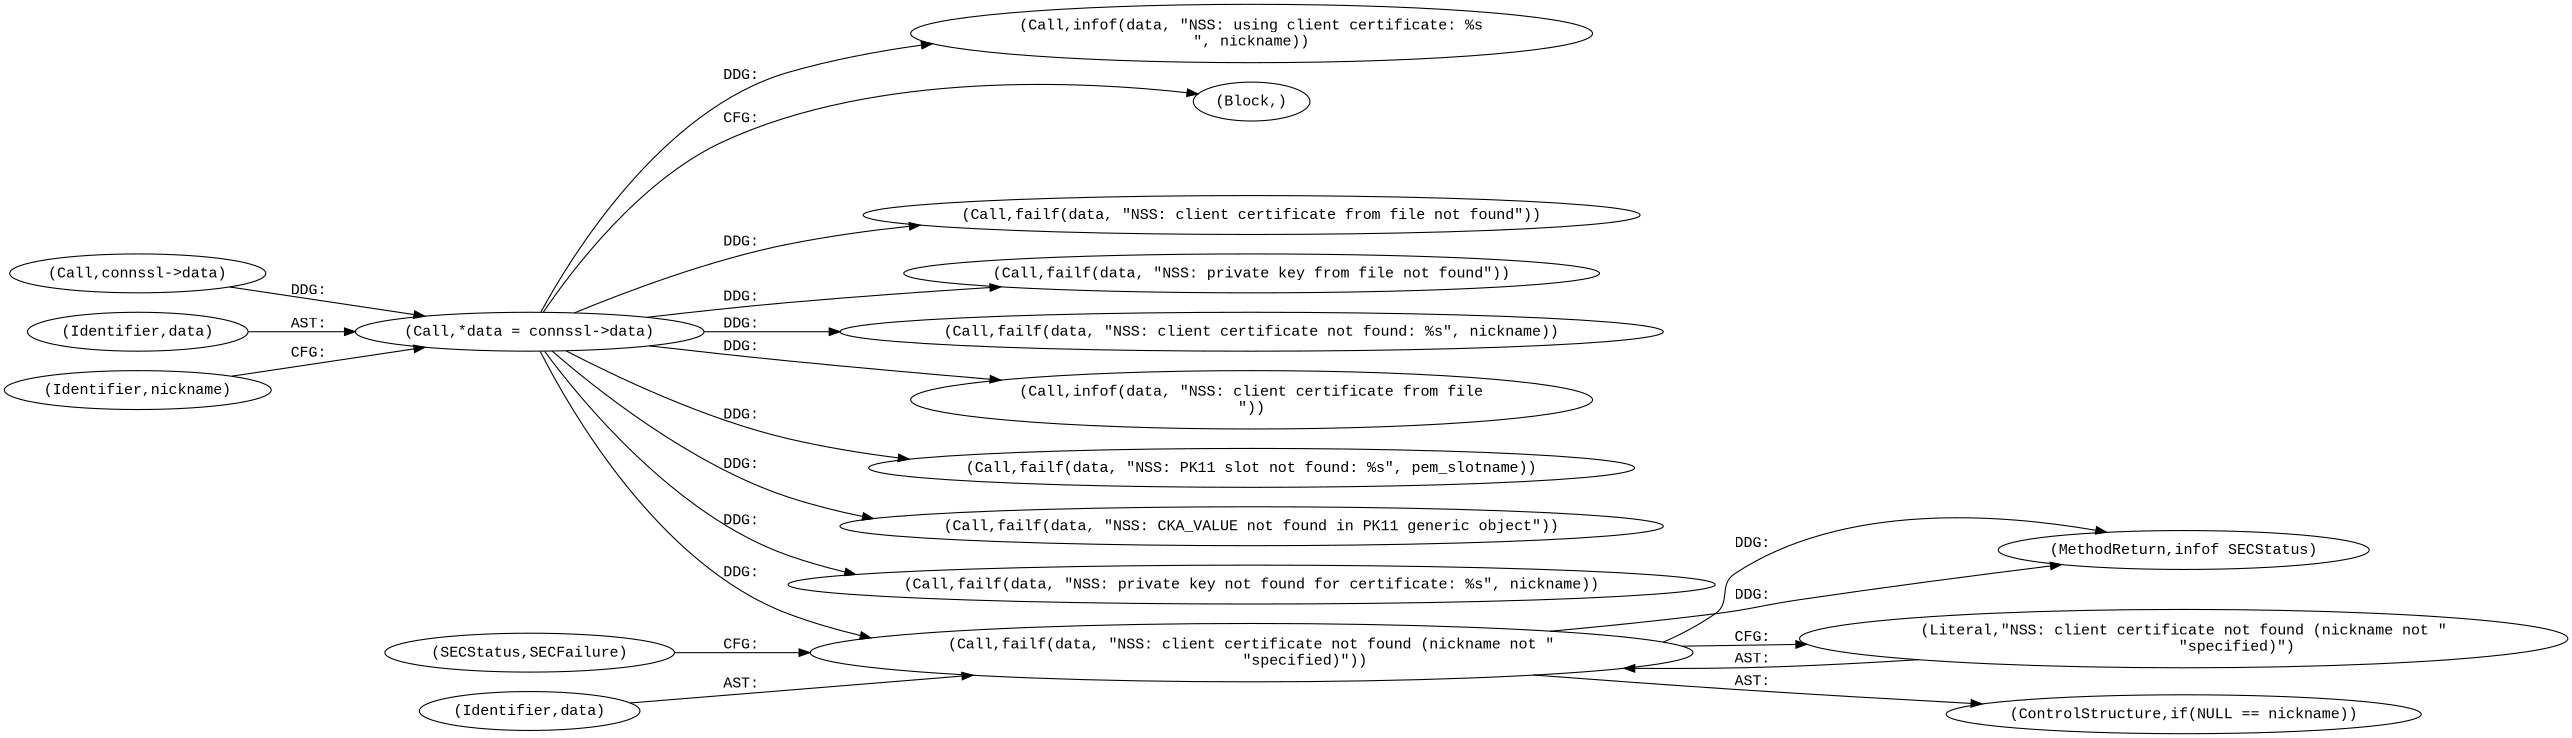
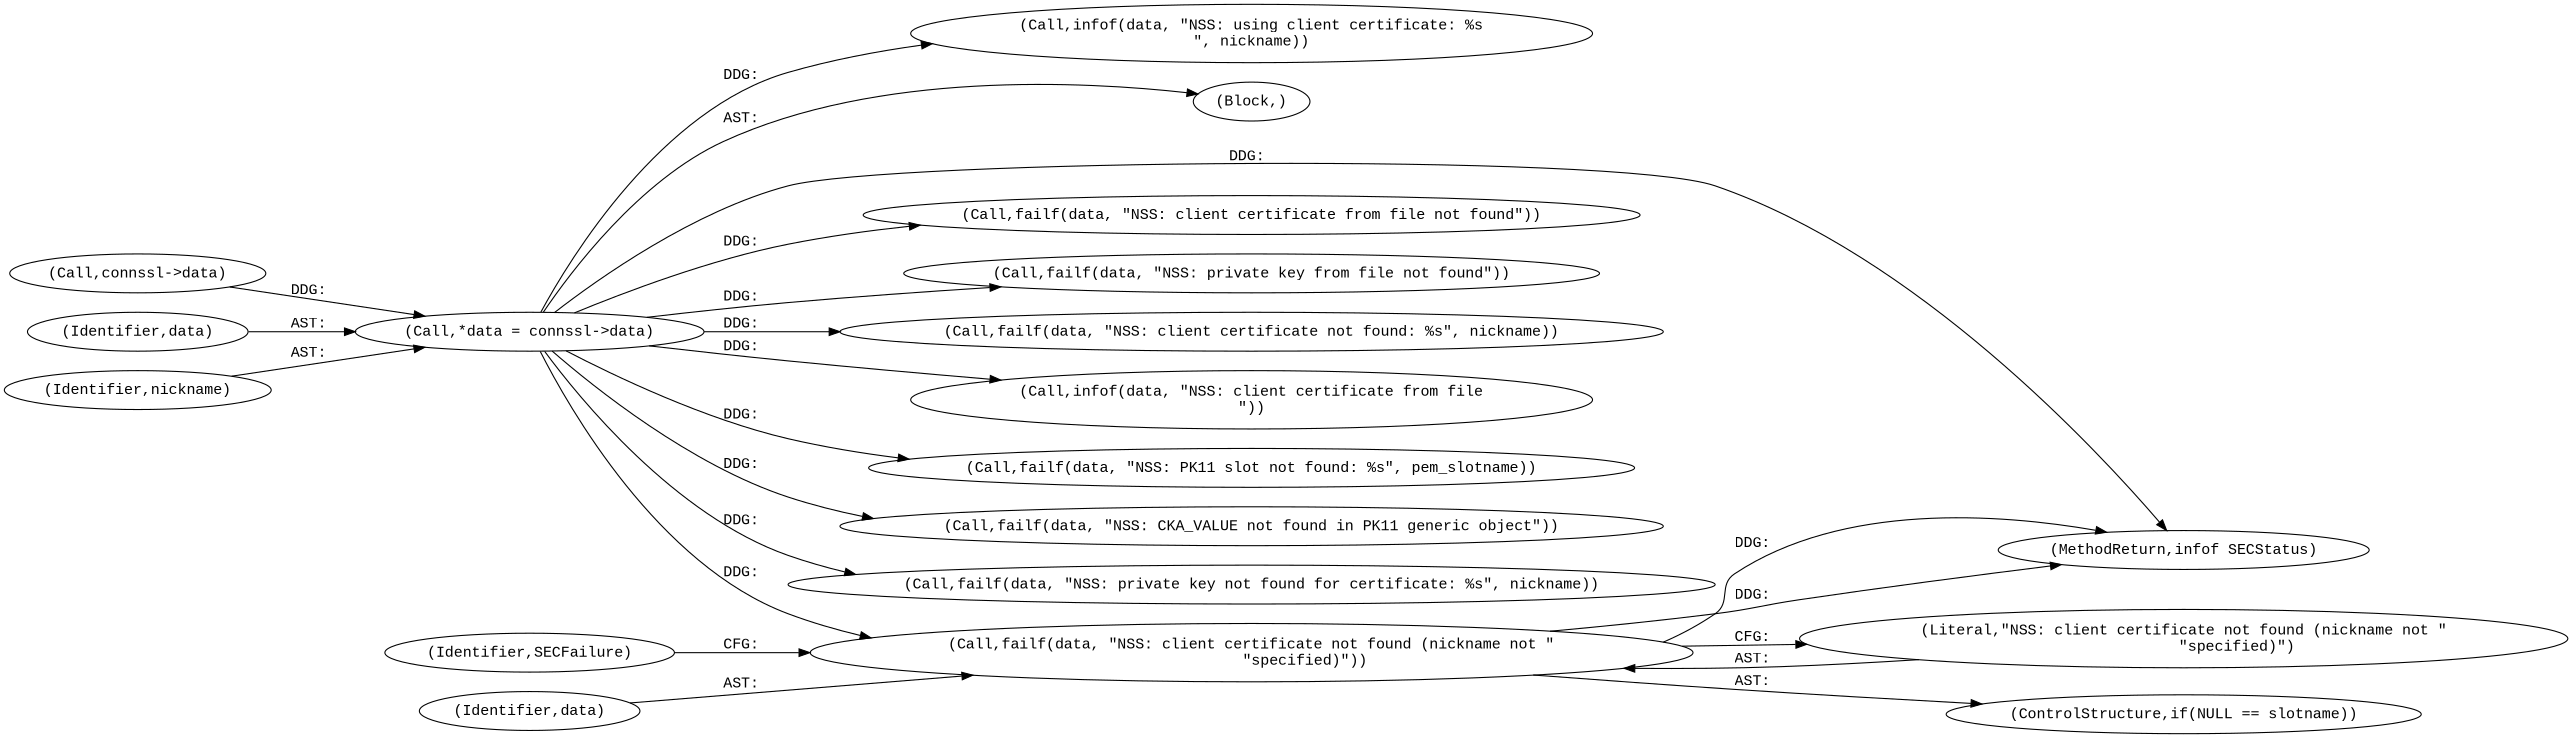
edge "(Call,*data = connssl->data)" -> "(Block,)": label "CFG: " -> "AST: "
edge "(Call,*data = connssl->data)" -> "(MethodReturn,infof SECStatus)": added, label "DDG:"
edge "(Identifier,nickname)" -> "(Call,*data = connssl->data)": label "CFG: " -> "AST: "
node "(SECStatus,SECFailure)": label "(SECStatus,SECFailure)" -> "(Identifier,SECFailure)"
node "(ControlStructure,if(NULL == nickname))": label "(ControlStructure,if(NULL == nickname))" -> "(ControlStructure,if(NULL == slotname))"
